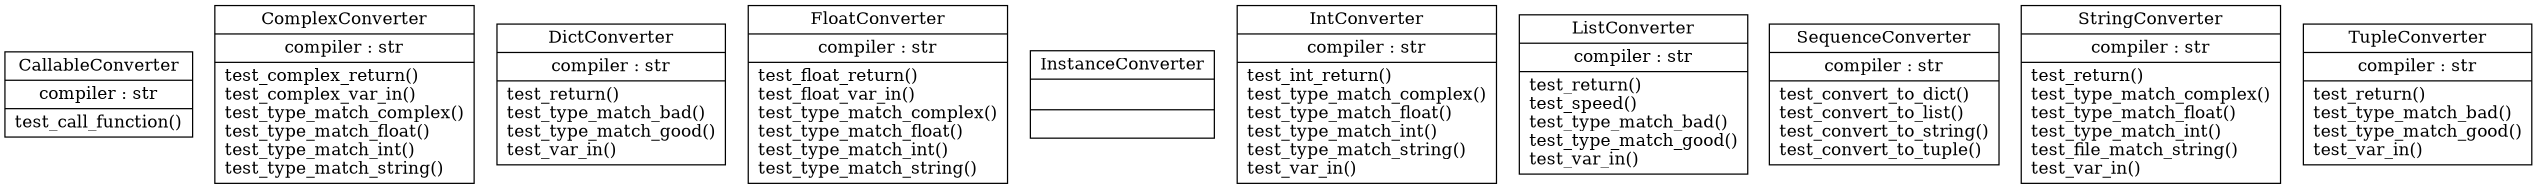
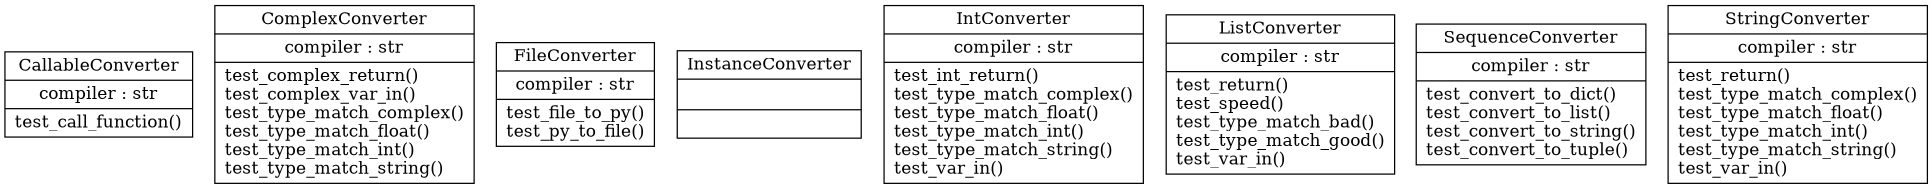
node "FileConverter": added
node "DictConverter": removed
node "FloatConverter": removed
node "TupleConverter": removed
node "StringConverter": text "test_file_match_string()" -> "test_type_match_string()"
